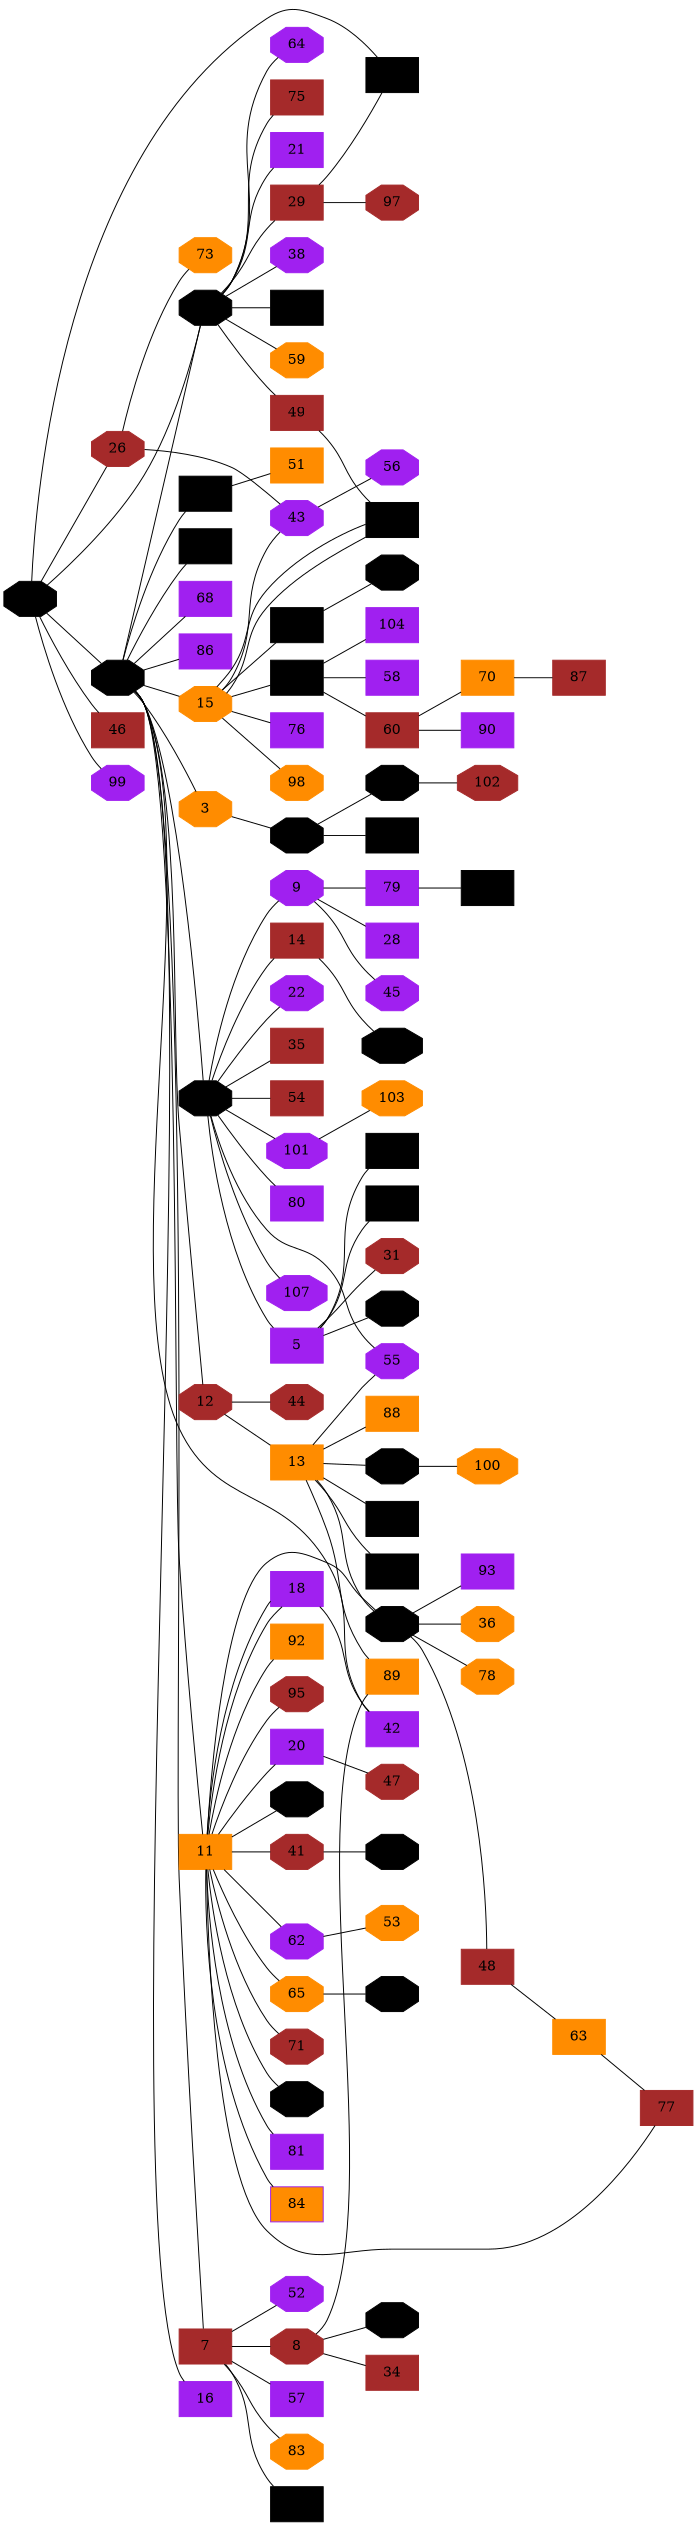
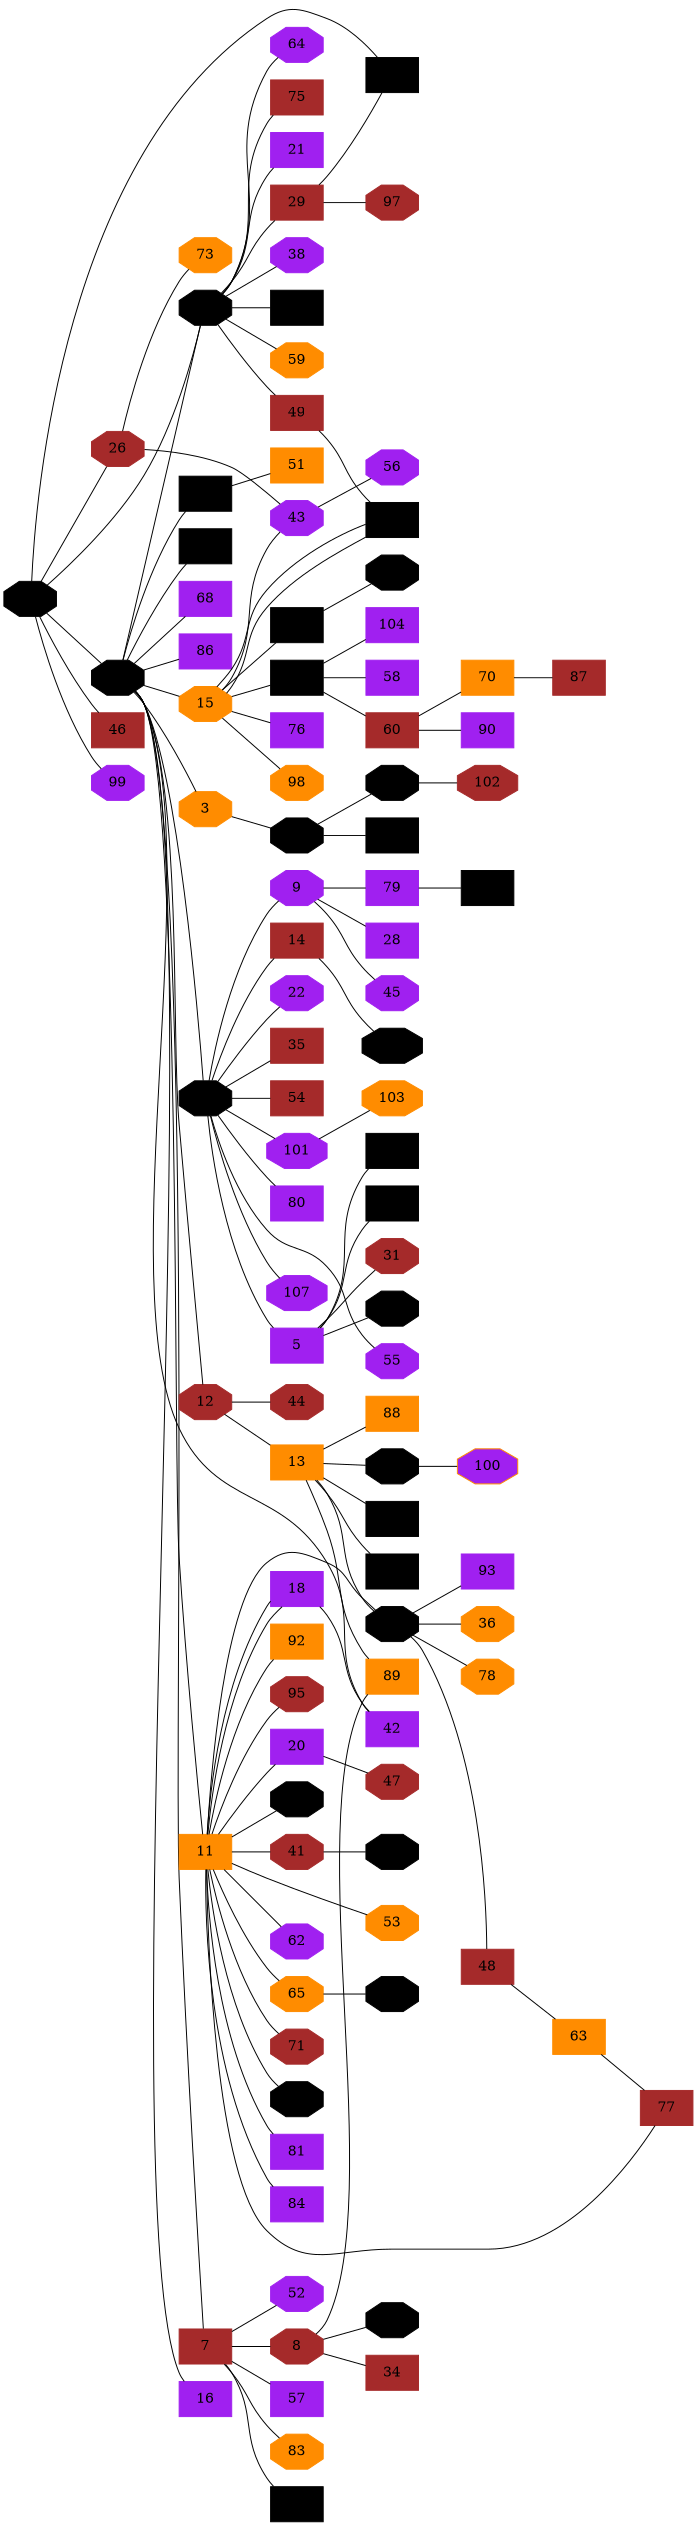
edge "55" -- "13": removed
node "100": fillcolor darkorange -> purple
edge "53" -- "62": now "53" -- "11"
node "84": fillcolor darkorange -> purple
